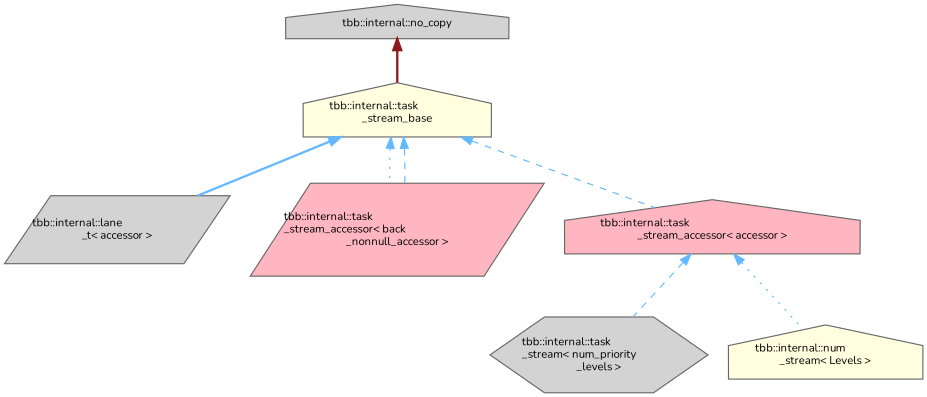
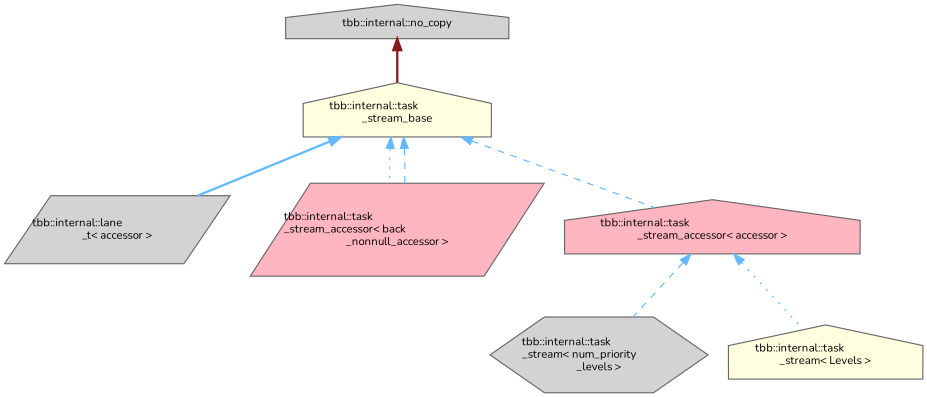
node "tbb::internal::num _stream< Levels >": label "tbb::internal::num _stream< Levels >" -> "tbb::internal::task _stream< Levels >"
